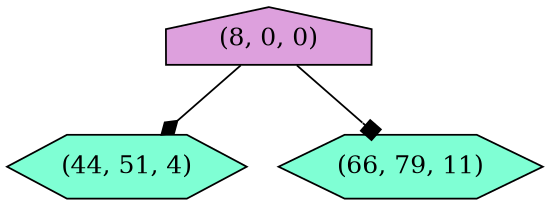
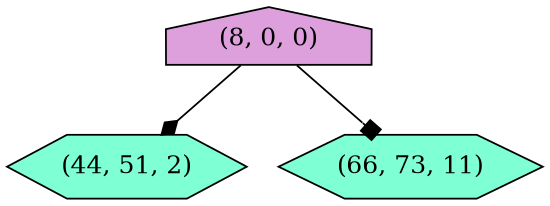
node "(44, 51, 4)": label "(44, 51, 4)" -> "(44, 51, 2)"
node "(66, 79, 11)": label "(66, 79, 11)" -> "(66, 73, 11)"
